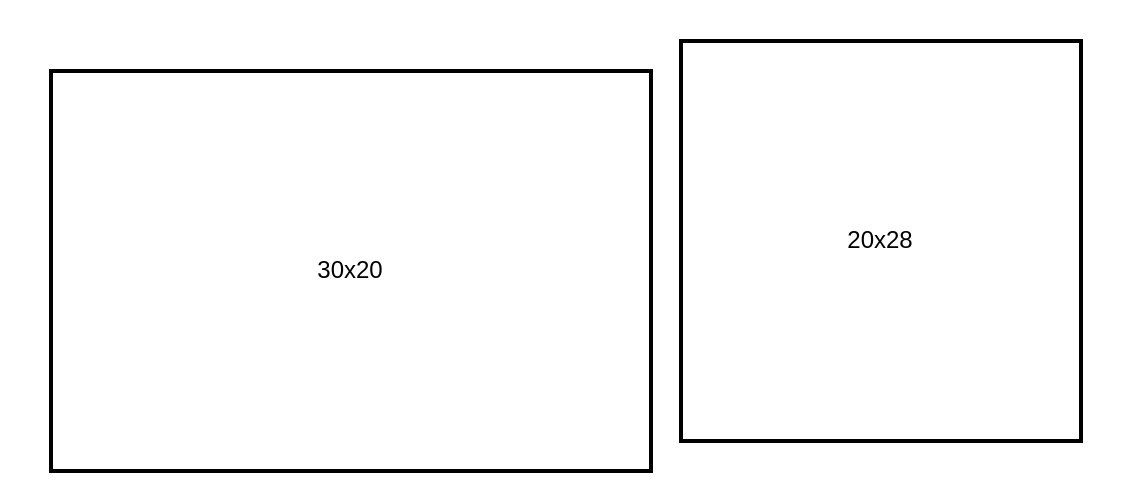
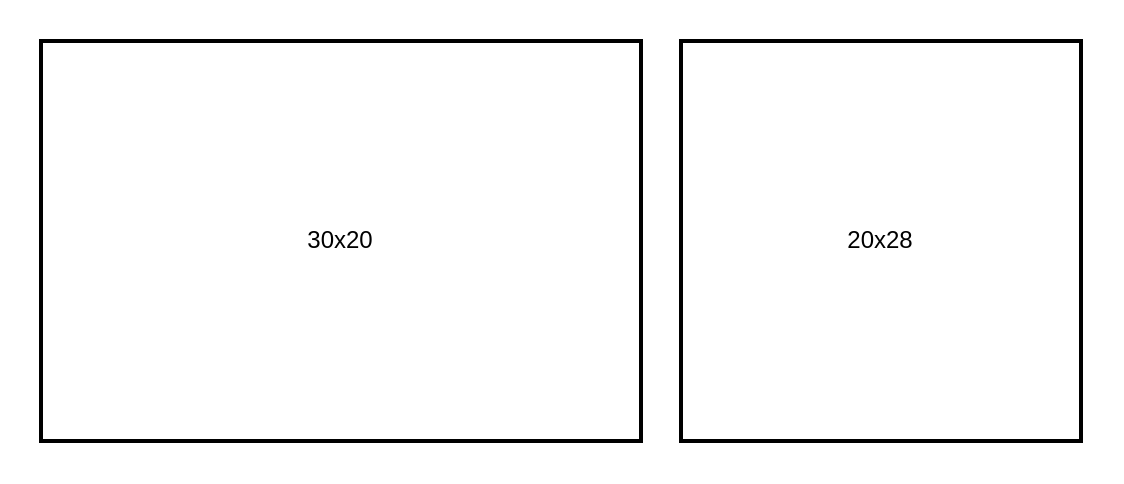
node "30x20": moved (351, 271) -> (341, 241)
